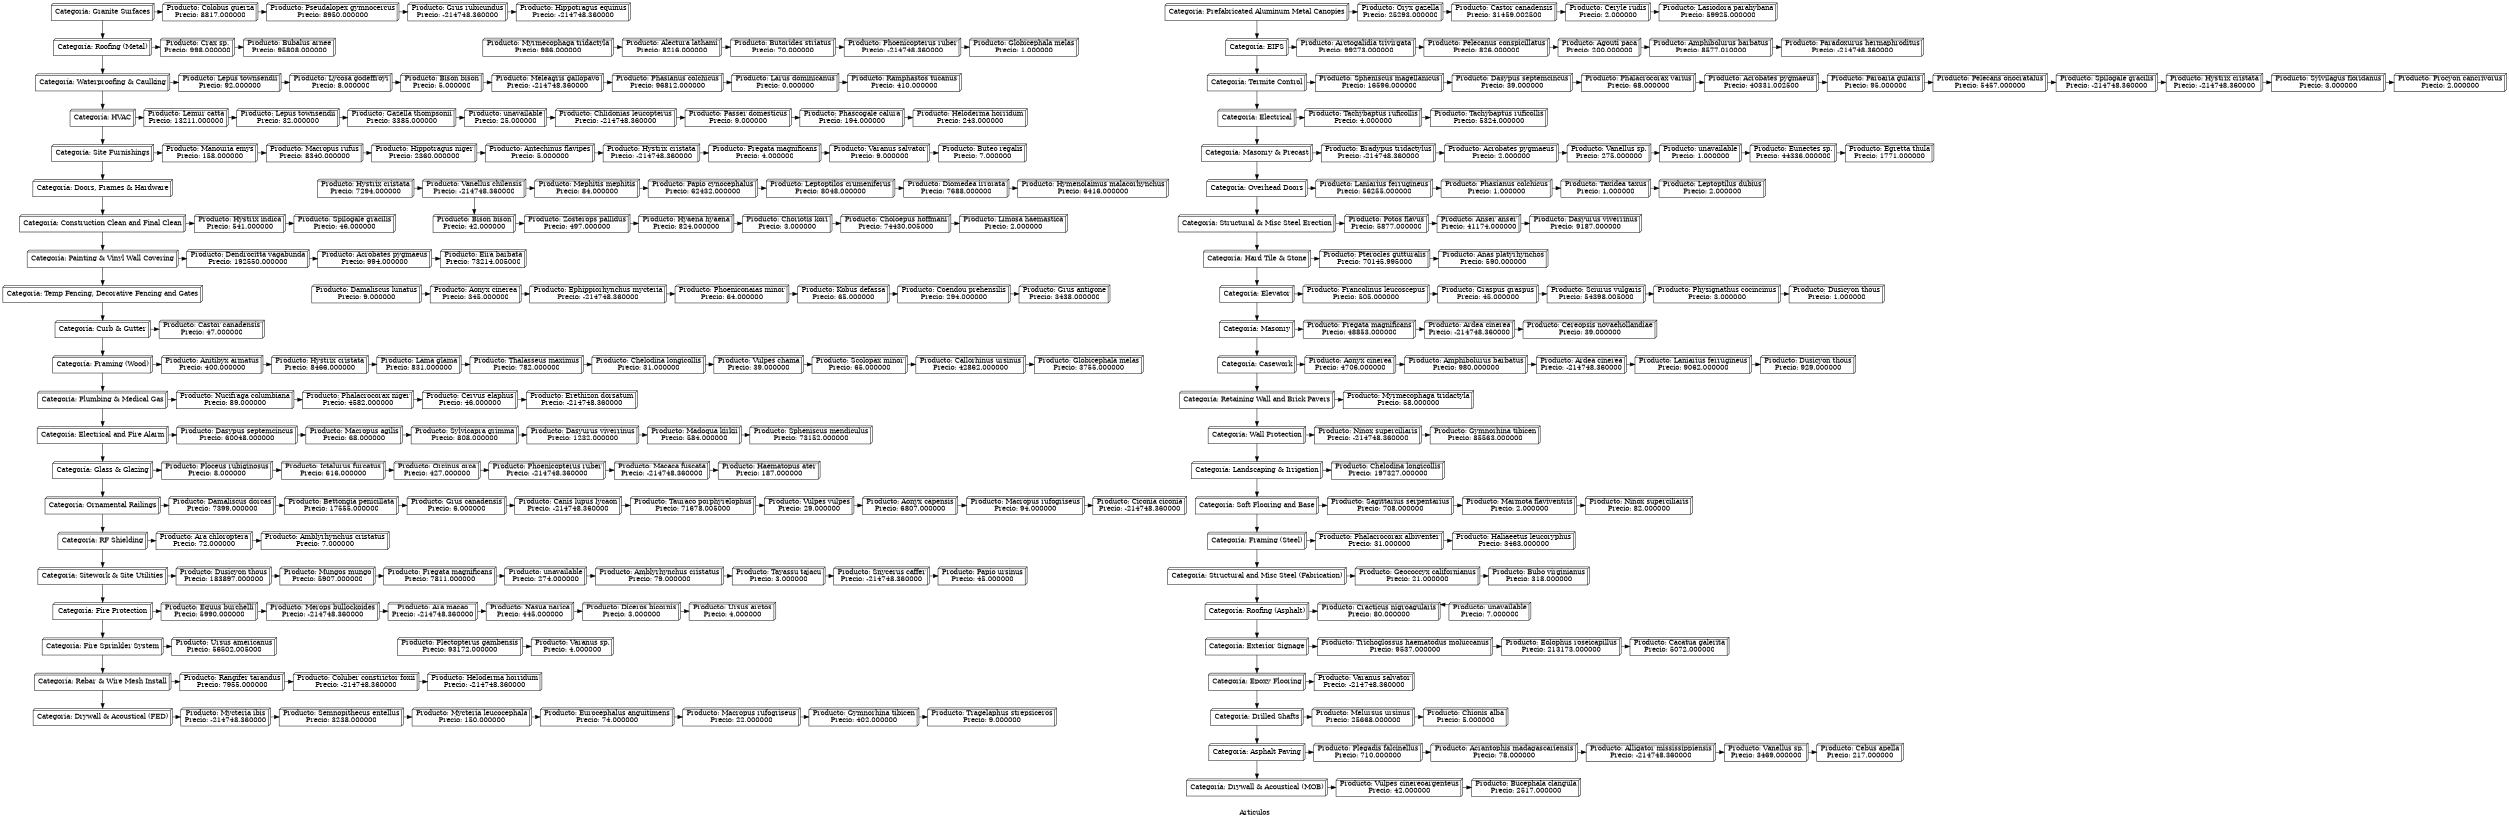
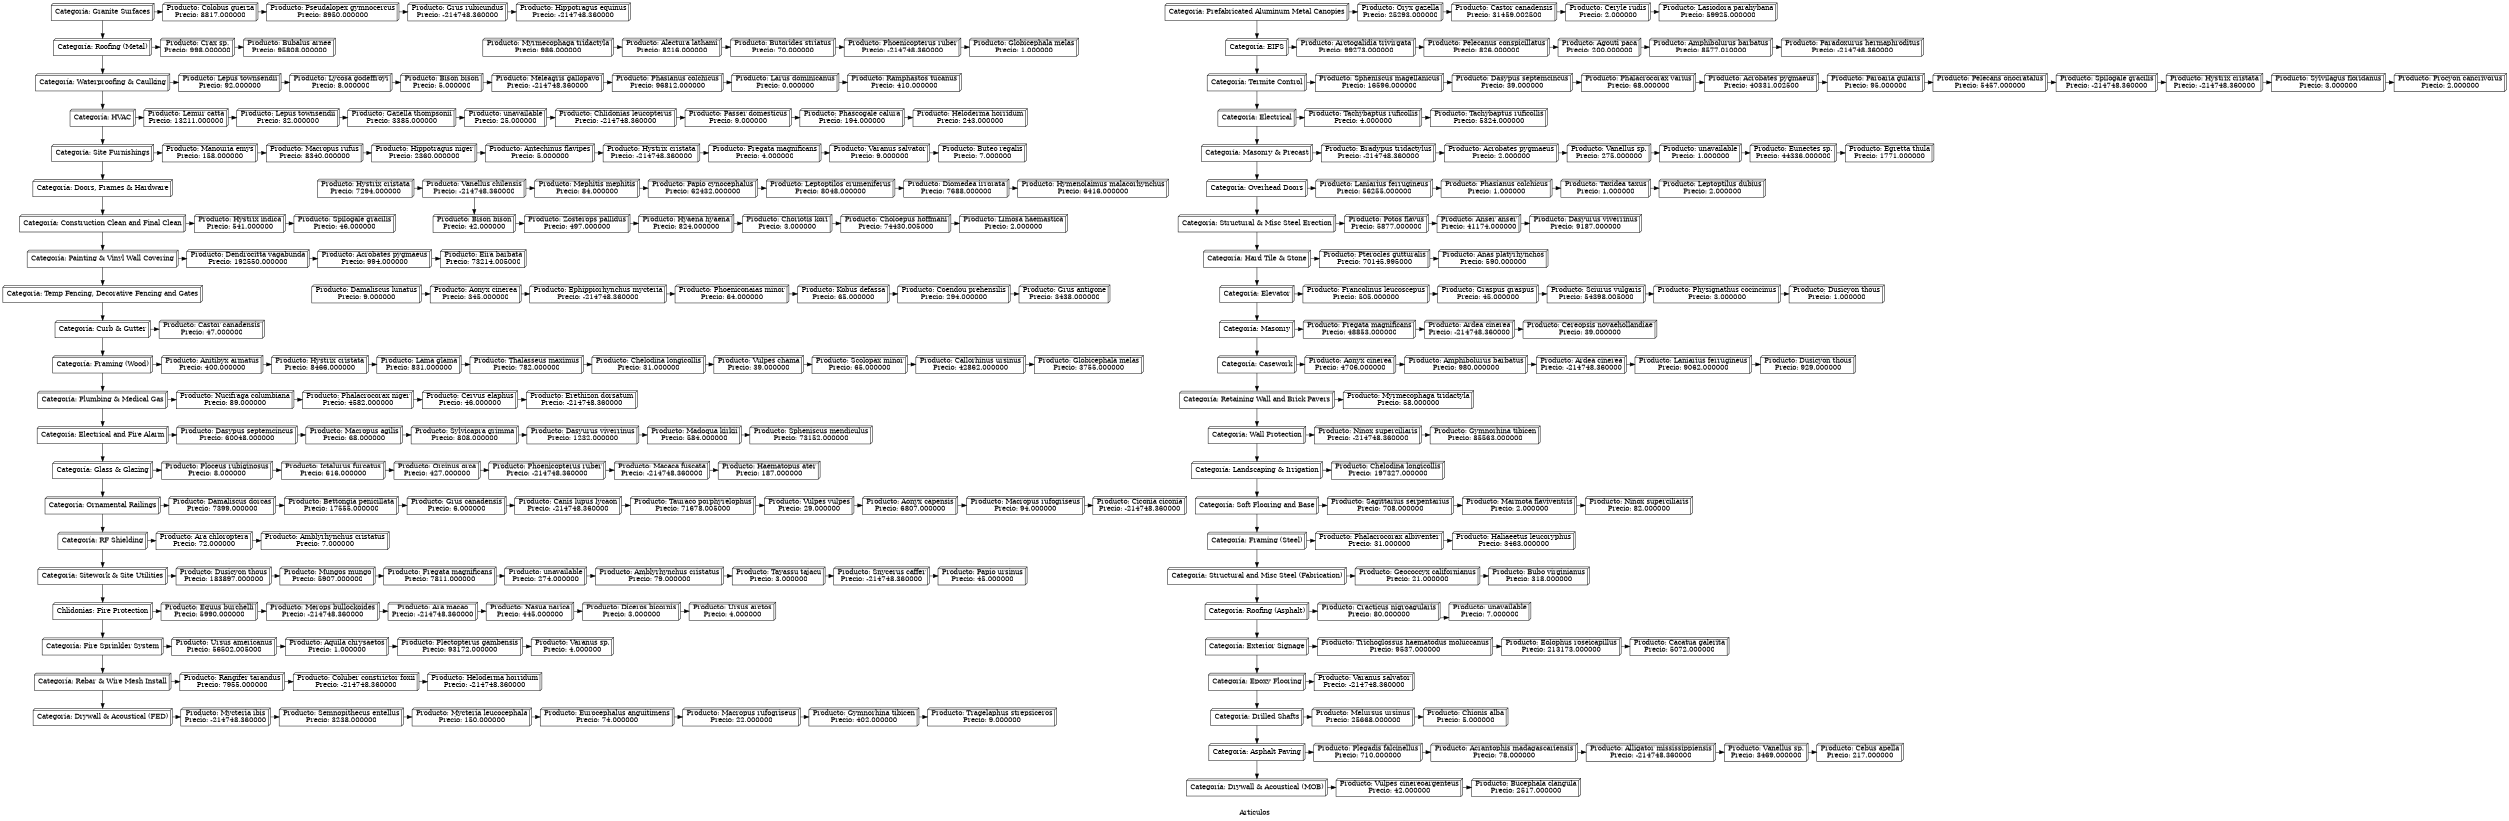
edge "Producto: unavailable Precio: 7.000000" -> "Producto: Cracticus nigroagularis Precio: 80.000000": reversed
node "Categoría: Fire Protection": label "Categoría: Fire Protection" -> "Chlidonias: Fire Protection"
node "Producto: Aquila chrysaetos Precio: 1.000000": added
